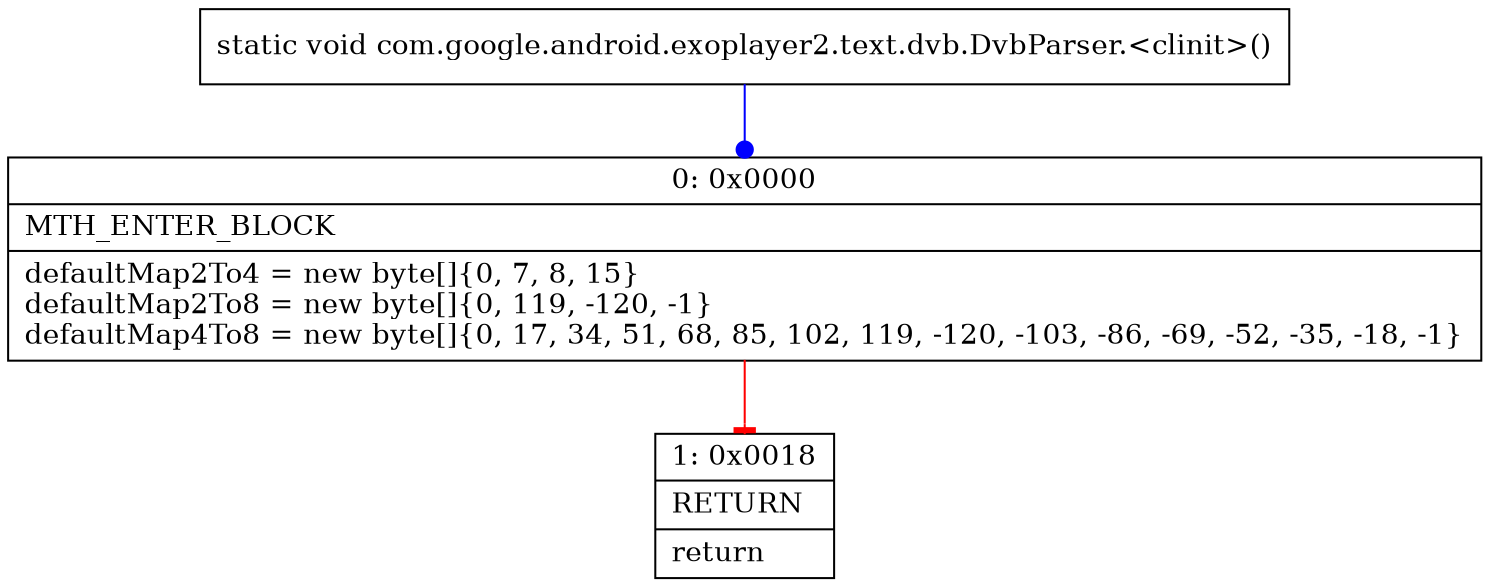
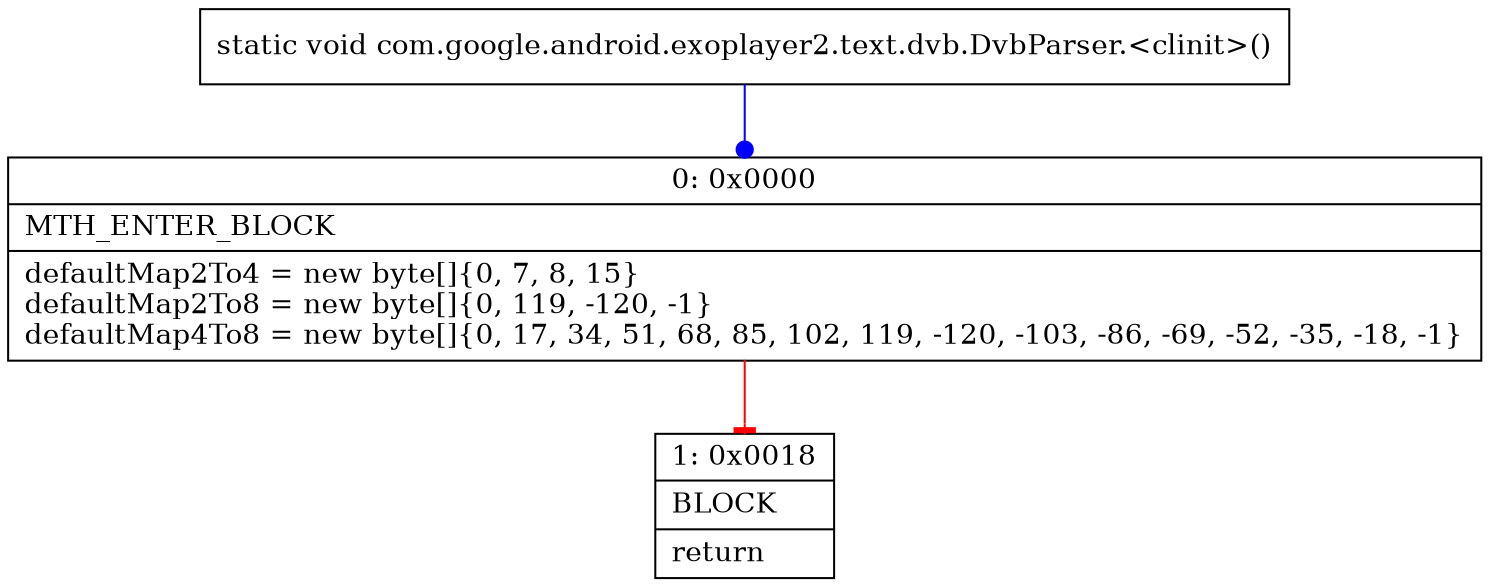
node "1: 0x0018": text "RETURN" -> "BLOCK"
